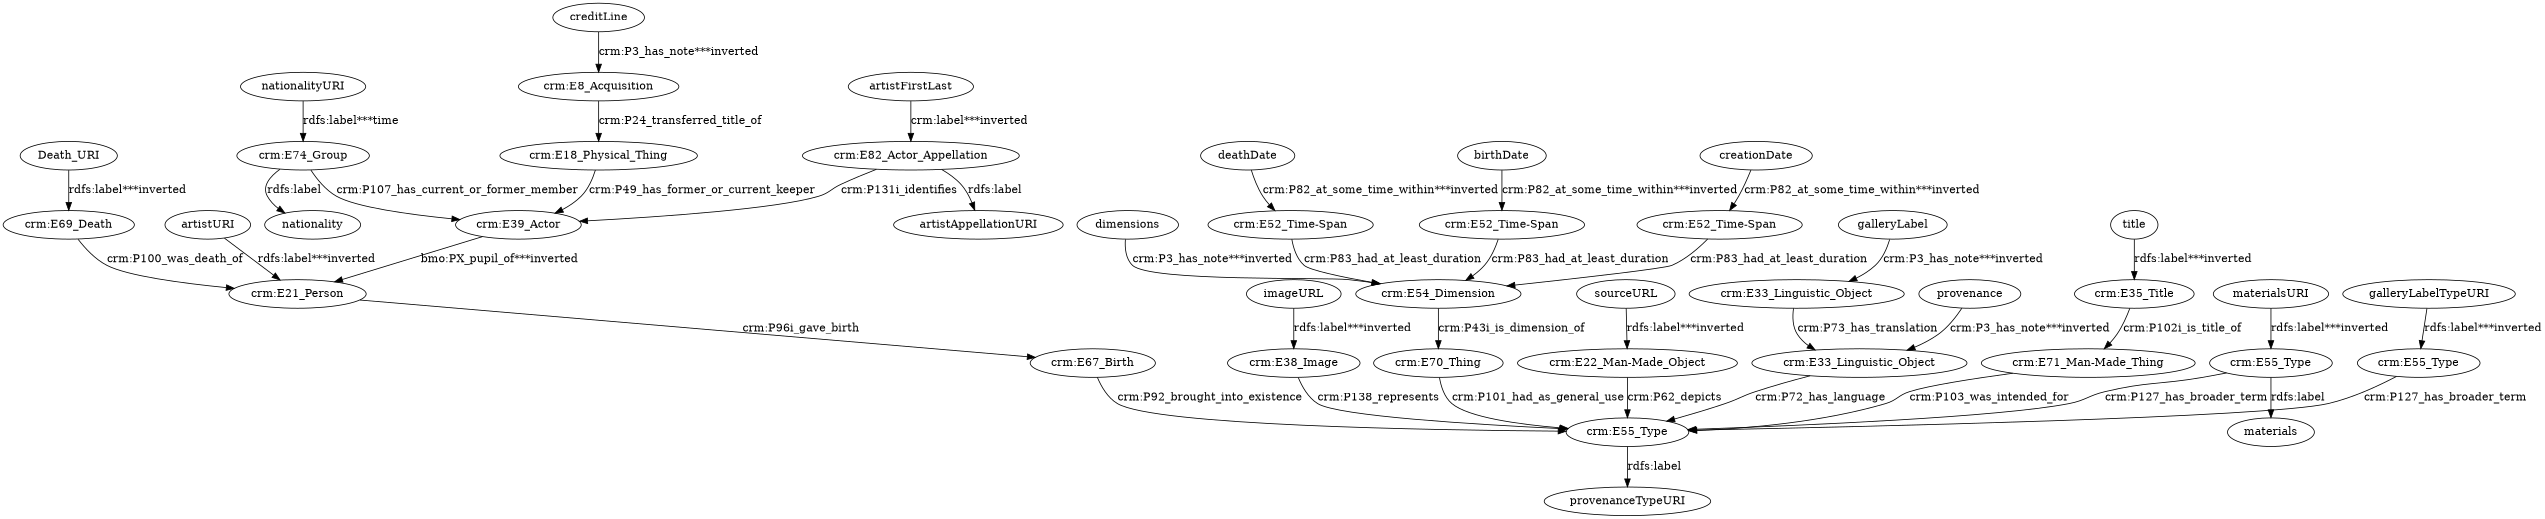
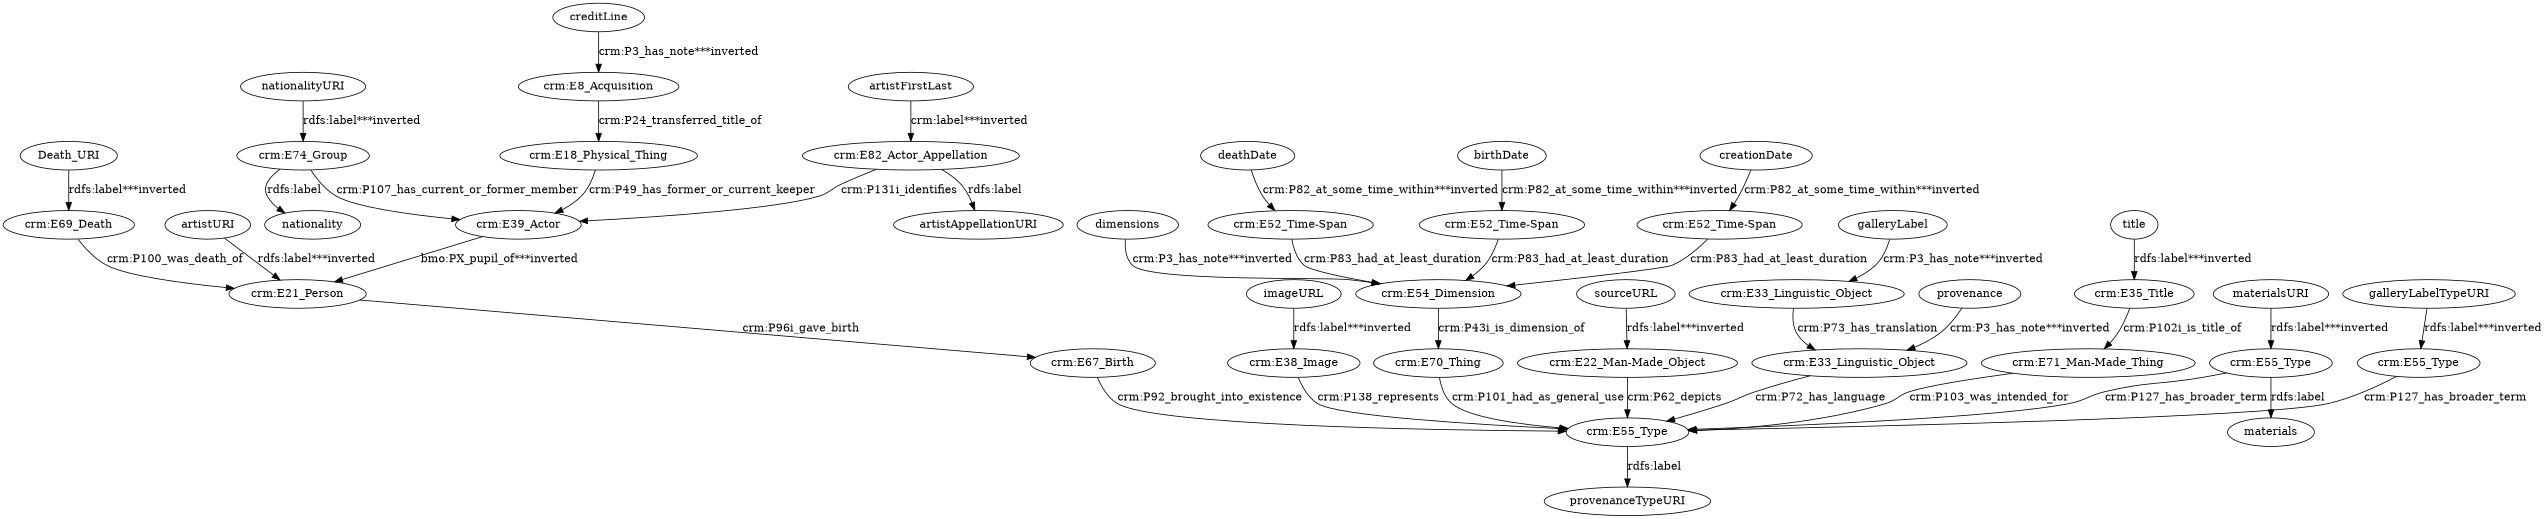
edge "nationalityURI" -> "crm:E74_Group": label "rdfs:label***time" -> "rdfs:label***inverted"
